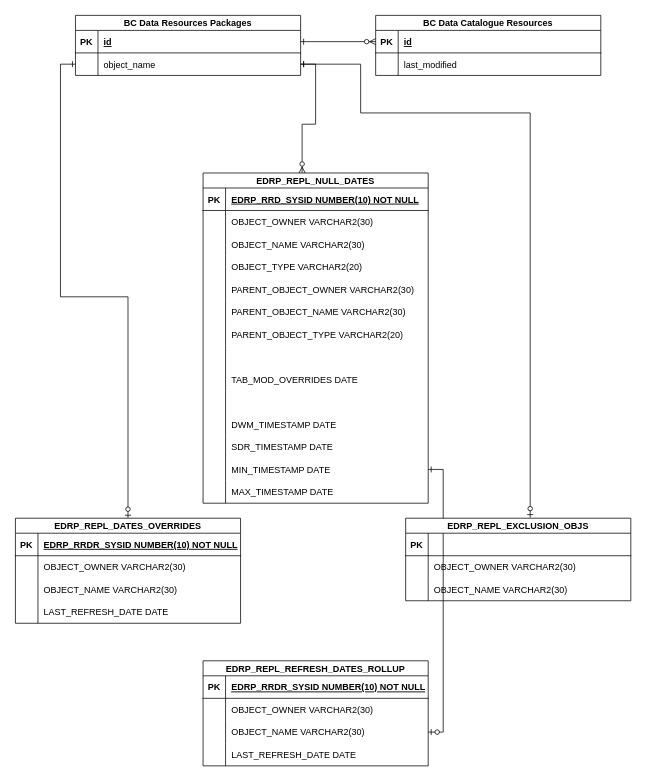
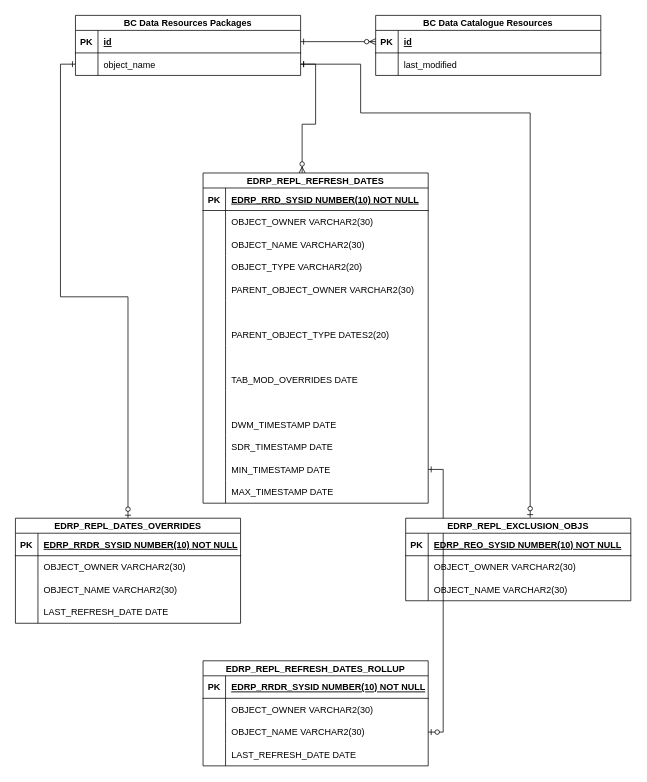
node "EDRP_REPL_NULL_DATES": label "EDRP_REPL_NULL_DATES" -> "EDRP_REPL_REFRESH_DATES"
node "PARENT_OBJECT_NAME VARCHAR2(30)": removed
node "PARENT_OBJECT_TYPE VARCHAR2(20)": label "PARENT_OBJECT_TYPE VARCHAR2(20)" -> "PARENT_OBJECT_TYPE DATES2(20)"
node "EDRP_REO_SYSID NUMBER(10) NOT NULL": added
